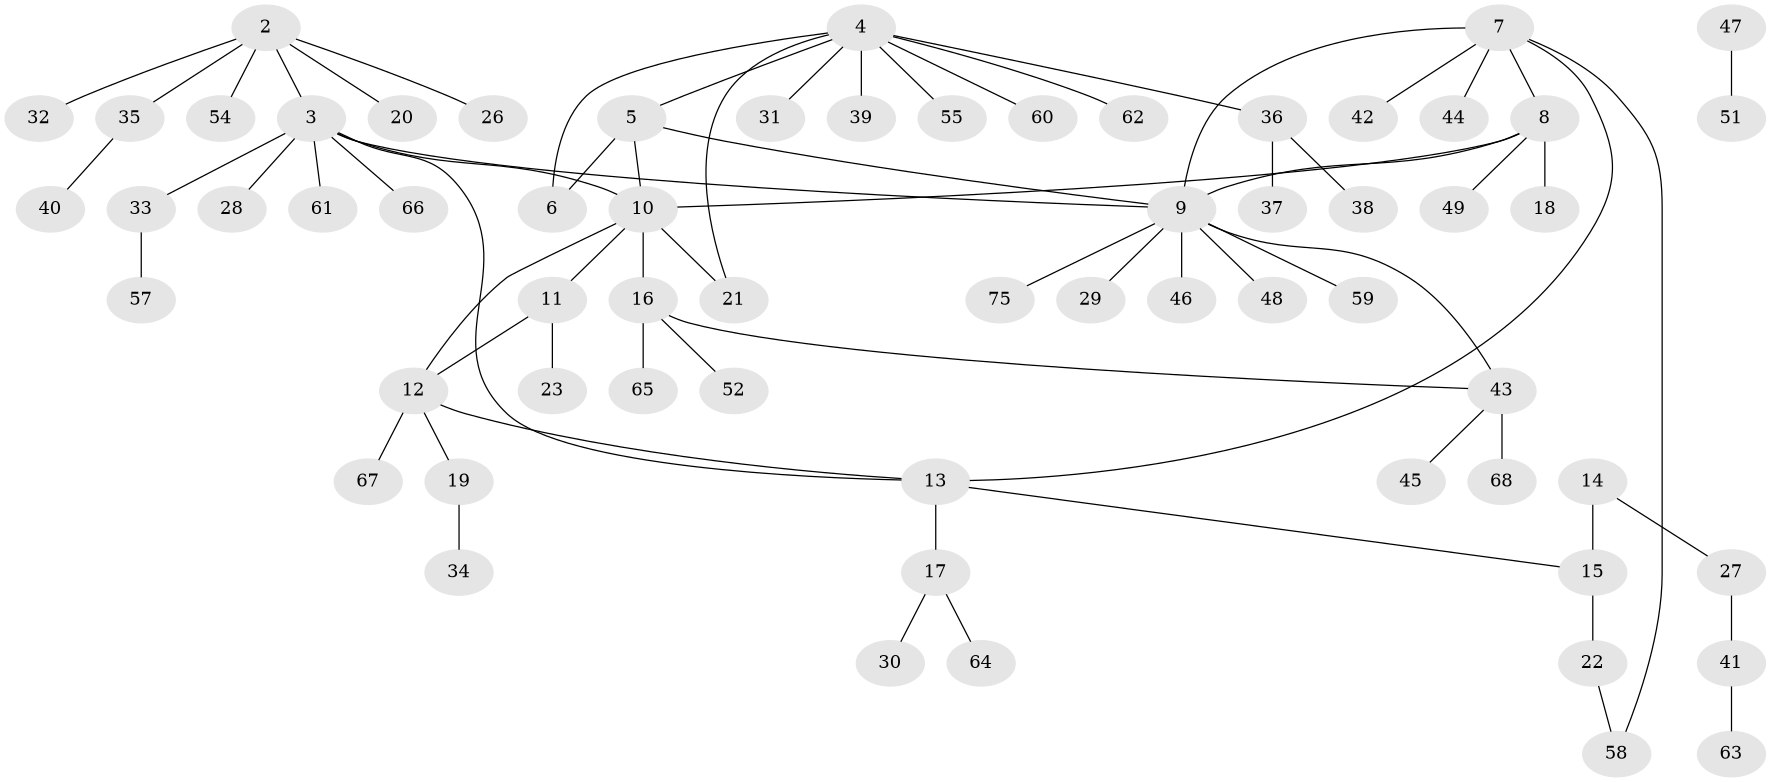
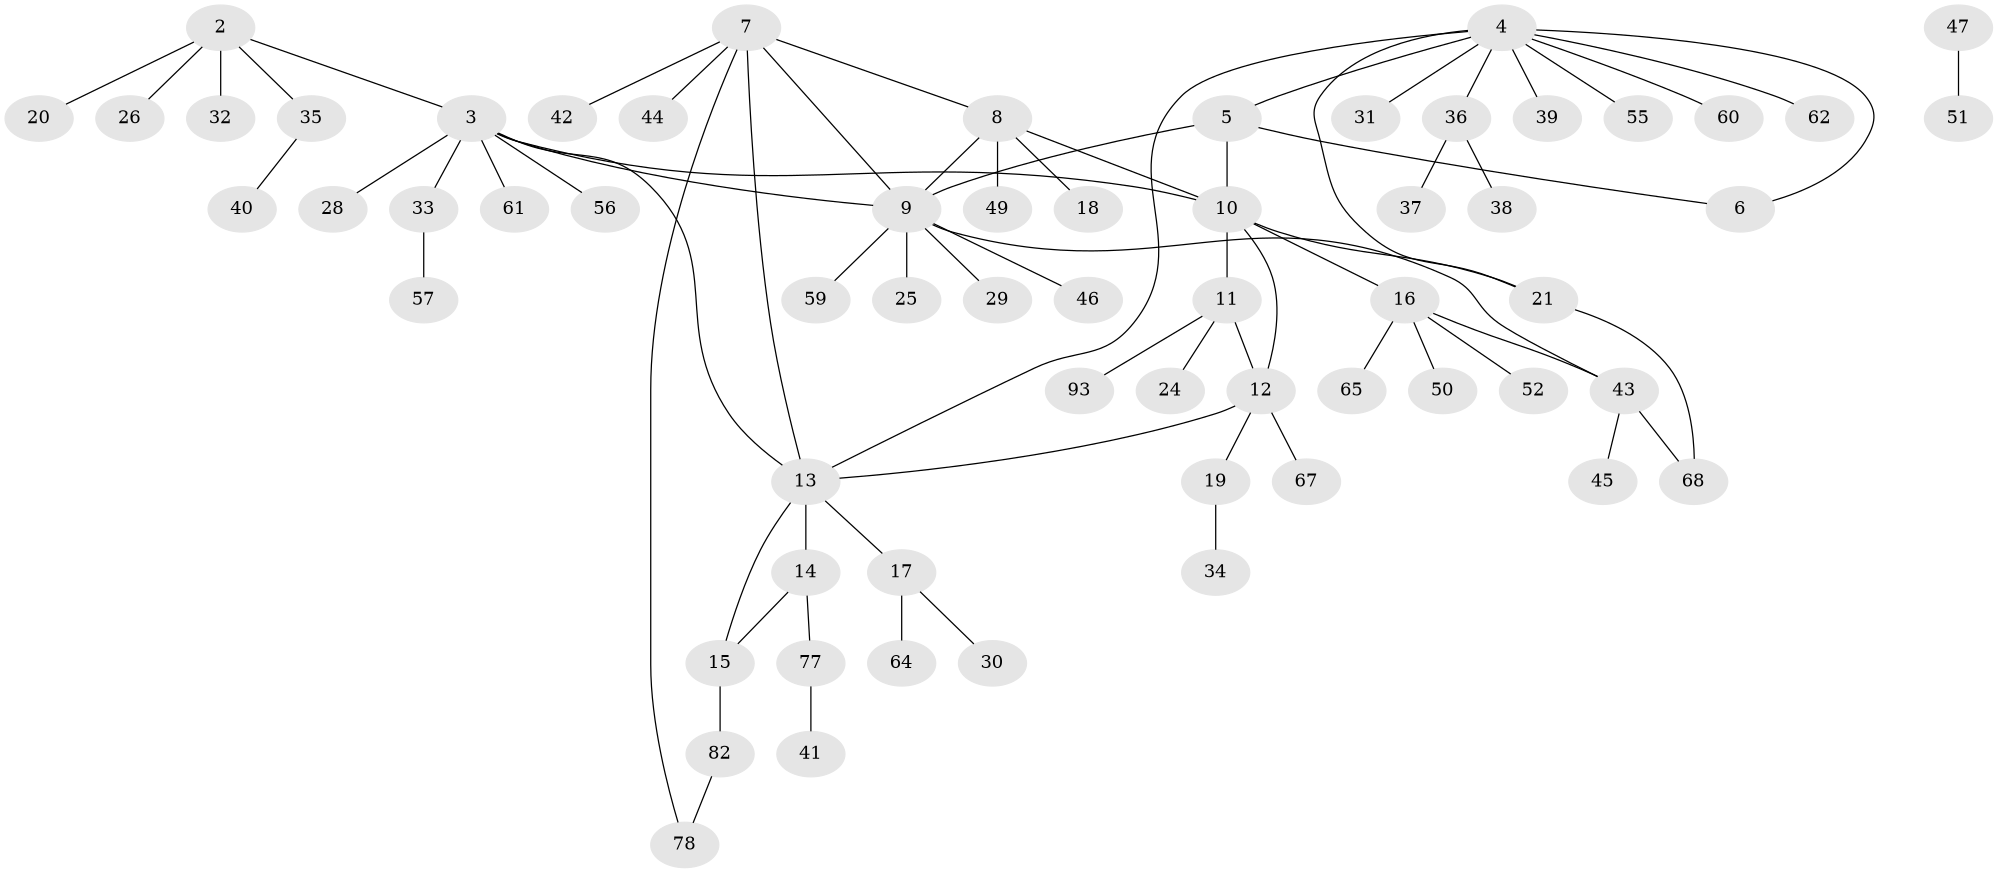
node "54": removed
node "66": label "66" -> "56"
edge "4" -- "13": added
node "75": label "75" -> "25"
node "48": removed
edge "21" -- "68": added
node "23": label "23" -> "93"
node "24": added
node "50": added
edge "13" -- "14": added
node "27": label "27" -> "77"
node "22": label "22" -> "82"
node "58": label "58" -> "78"
node "63": removed
